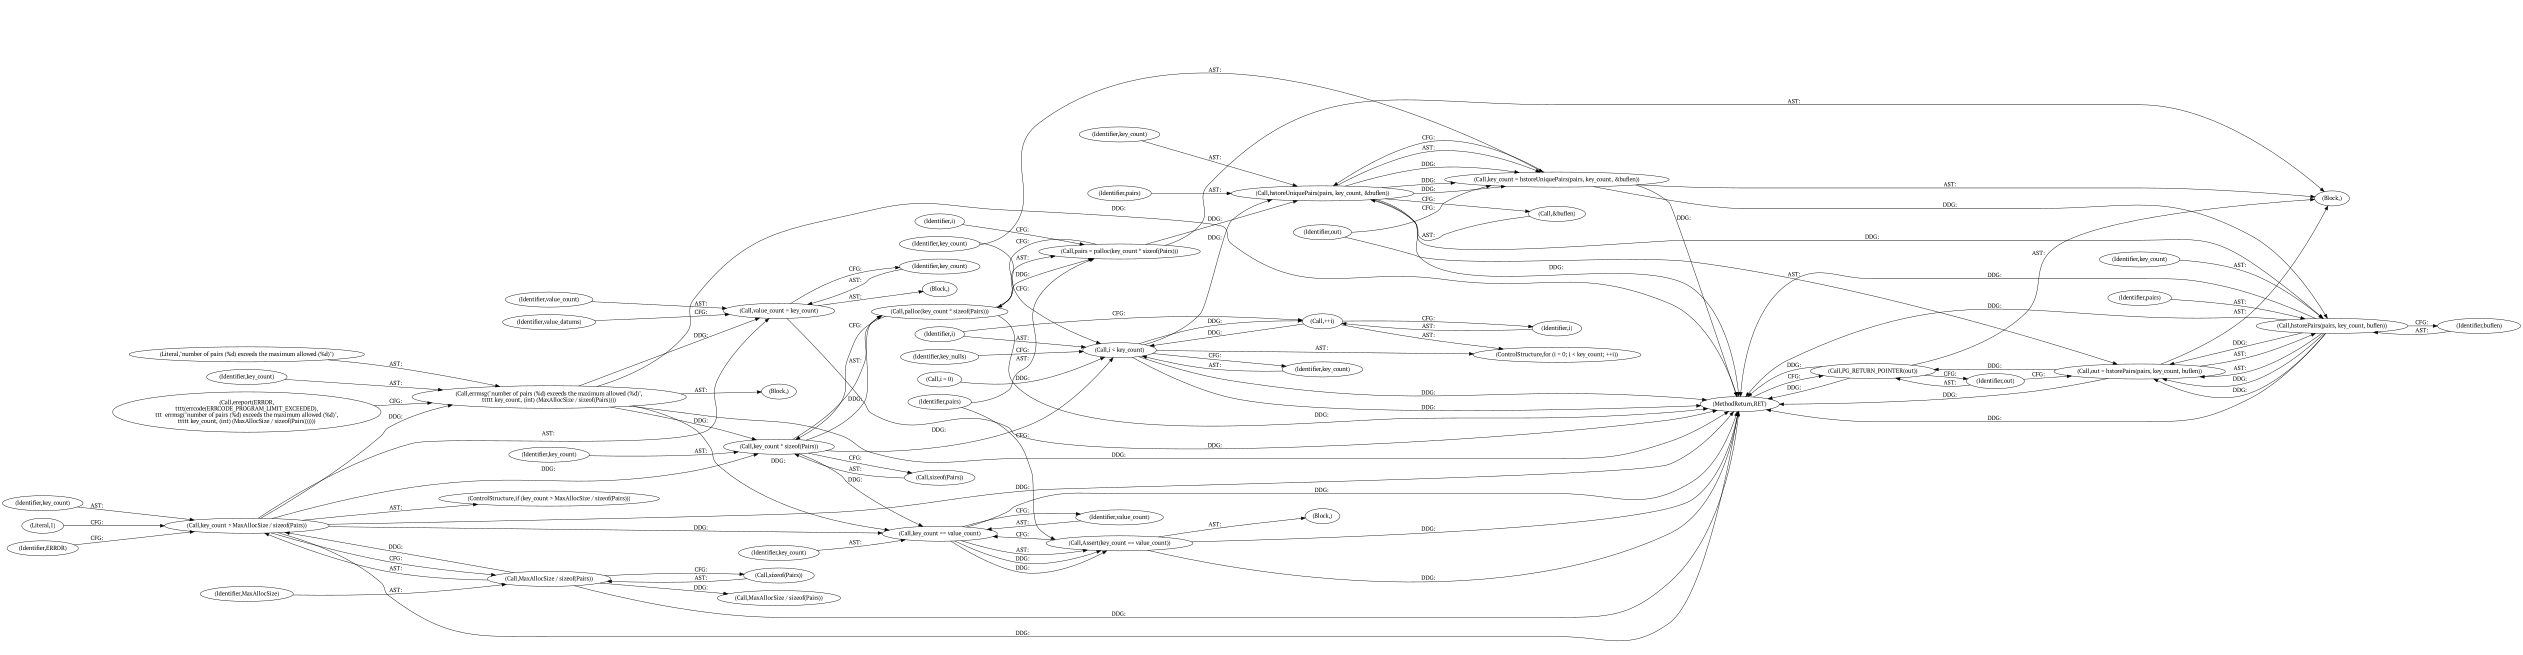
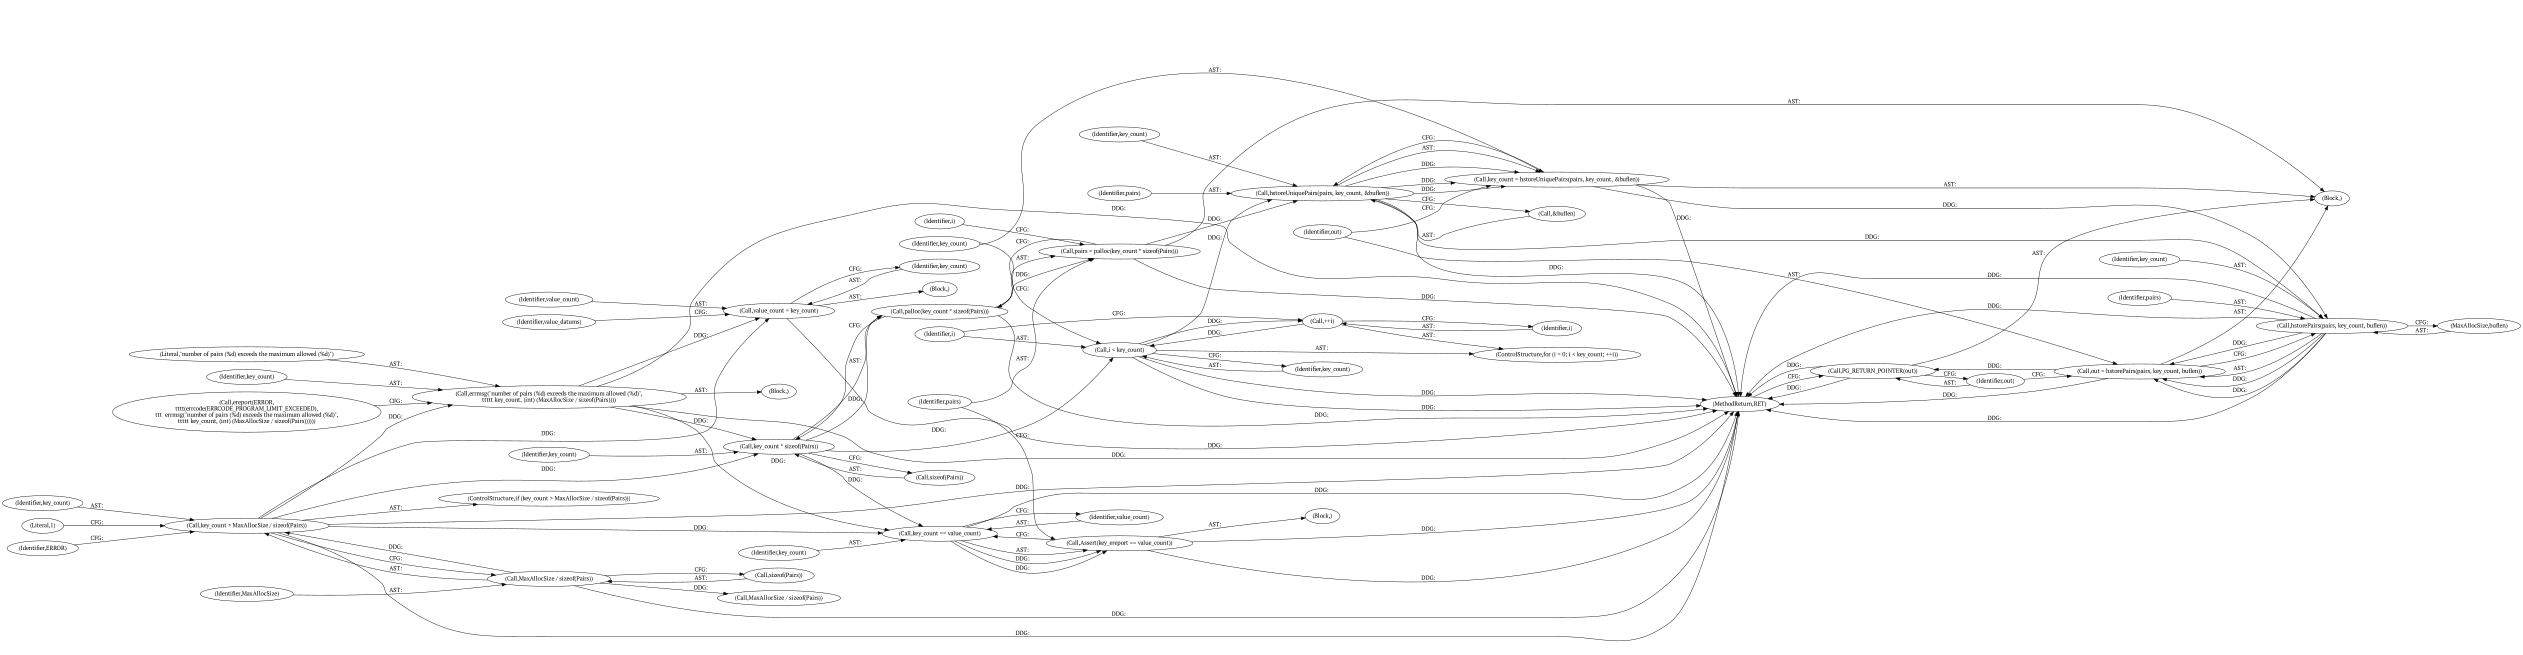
edge "(Call,pairs = palloc(key_count * sizeof(Pairs)))" -> "(MethodReturn,RET)": added, label "DDG:"
node "(Identifier,buflen)": label "(Identifier,buflen)" -> "(MaxAllocSize,buflen)"
edge "(Call,out = hstorePairs(pairs, key_count, buflen))" -> "(Call,hstorePairs(pairs, key_count, buflen))": label "AST: " -> "CFG: "
node "(Identifier,key_nulls)": removed
node "(Call,i = 0)": removed
edge "(Call,key_count > MaxAllocSize / sizeof(Pairs))" -> "(Call,value_count = key_count)": label "AST: " -> "DDG: "
node "(Call,Assert(key_count == value_count))": label "(Call,Assert(key_count == value_count))" -> "(Call,Assert(key_ereport == value_count))"
